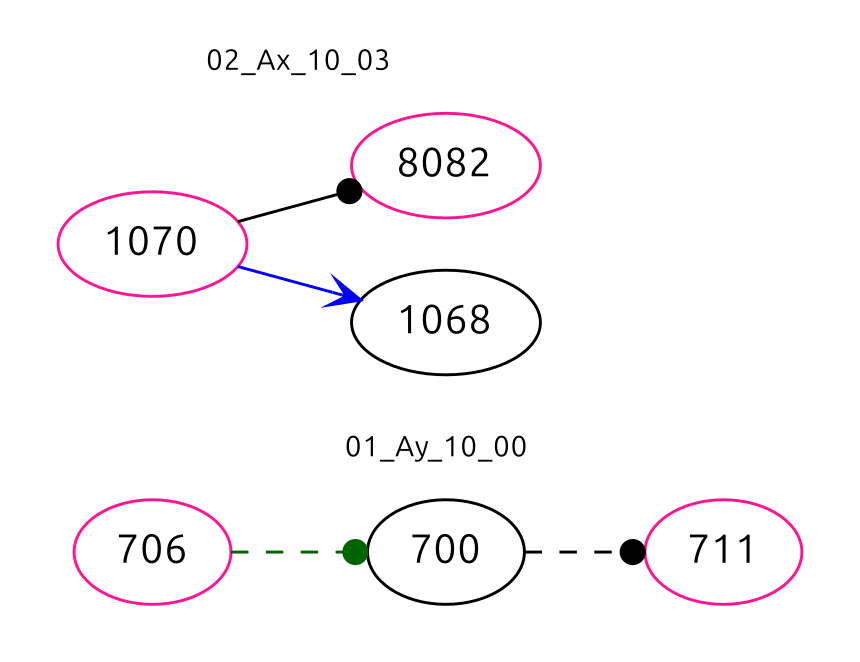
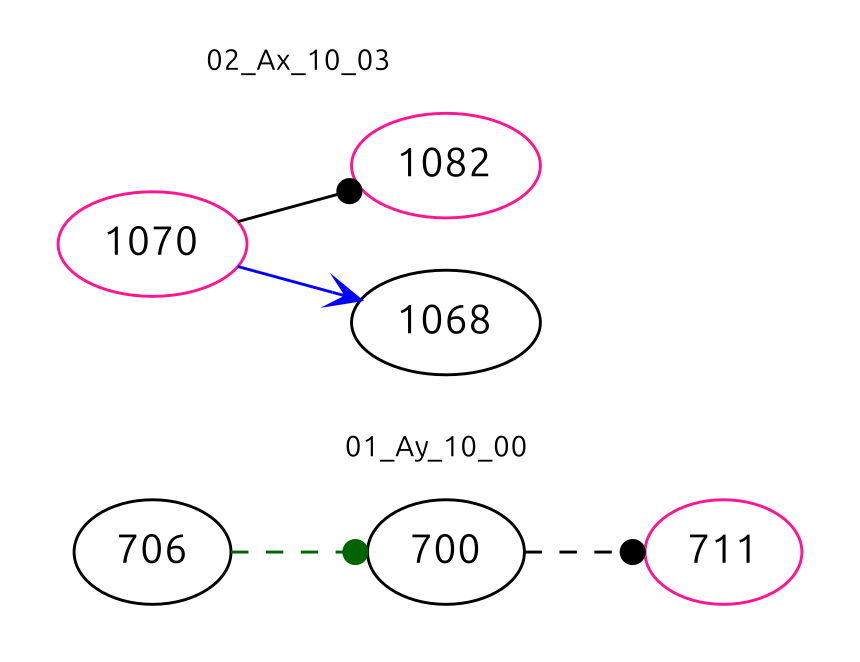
node "8082": label "8082" -> "1082"
node "706": color deeppink -> black
